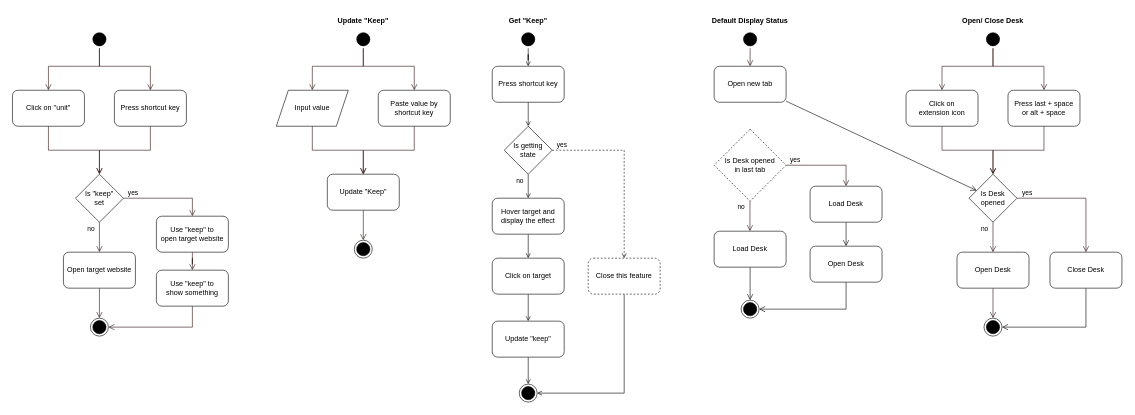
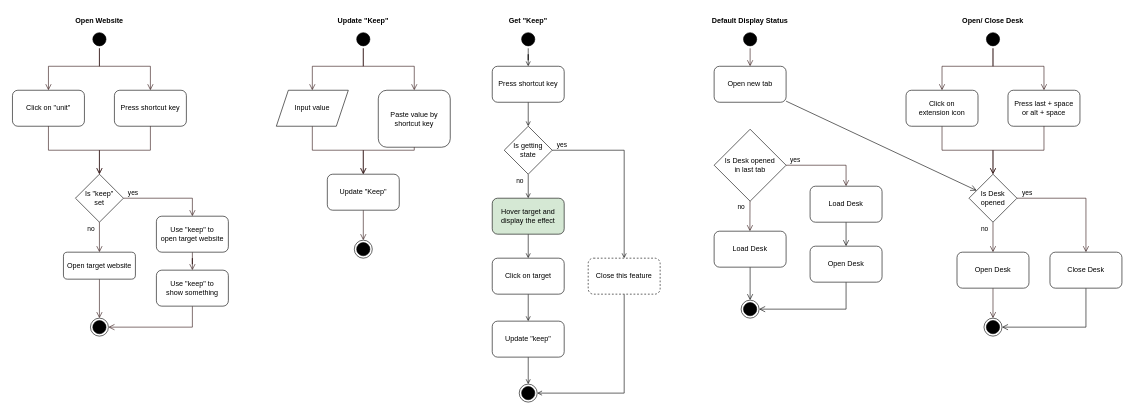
node "Open Website": added
node "Paste value by shortcut key": size 72x36 -> 72x57
node "Is Desk opened in last tab": style dashed -> solid
edge "Is getting state" -> "Close this feature": style dashed -> solid
node "Hover target and display the effect": fillcolor #ffffff -> #d5e8d4
node "Open target website": size 72x36 -> 72x27
